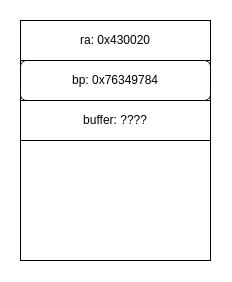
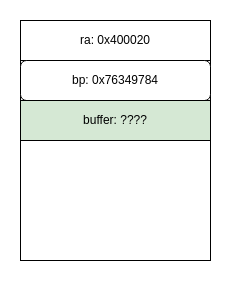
node "ra: 0x430020": label "ra: 0x430020" -> "ra: 0x400020"
node "buffer: ????": fillcolor #ffffff -> #d5e8d4
